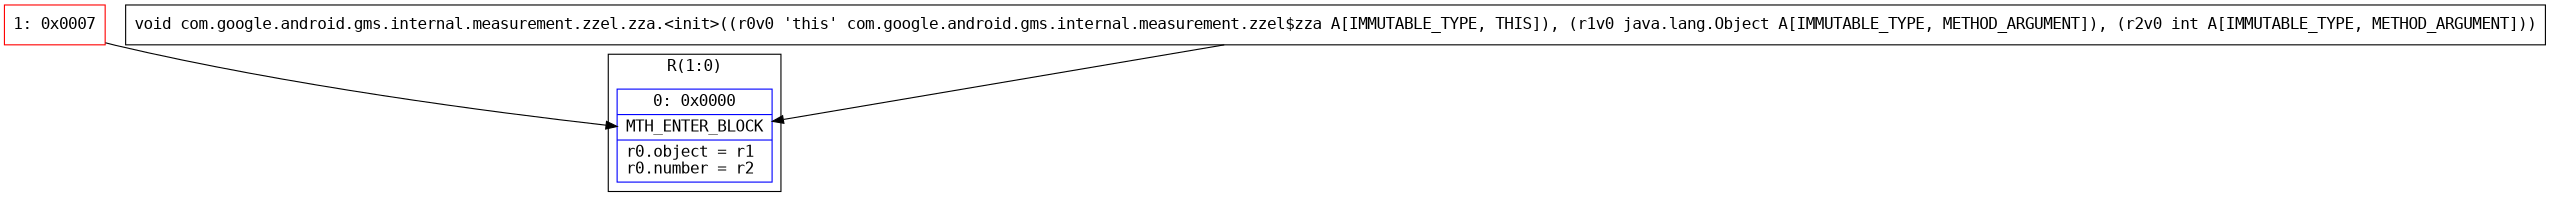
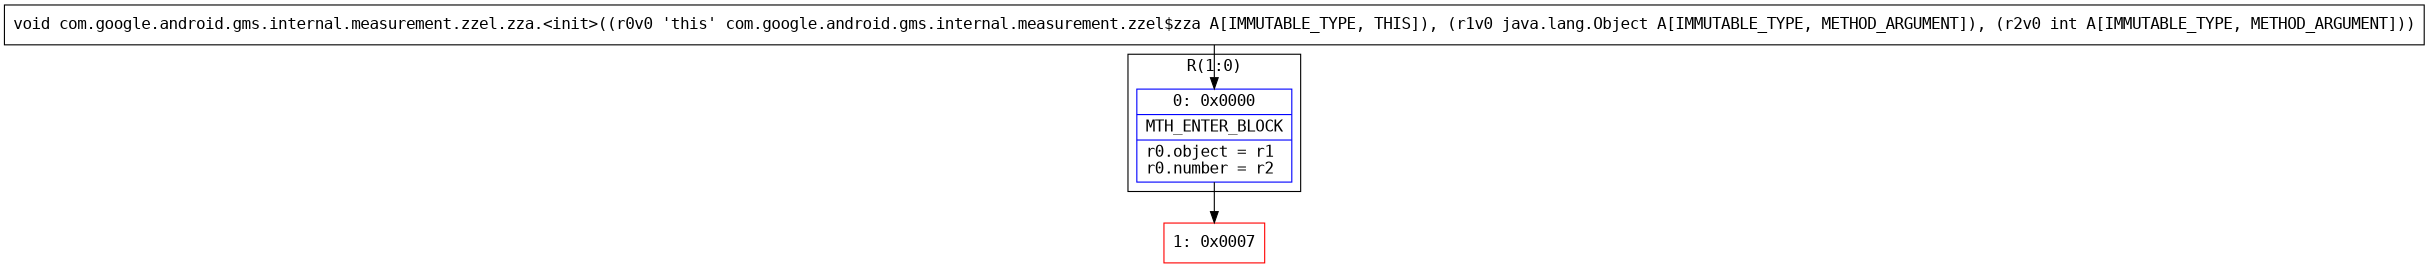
edge "1: 0x0007" -> "0: 0x0000": reversed
